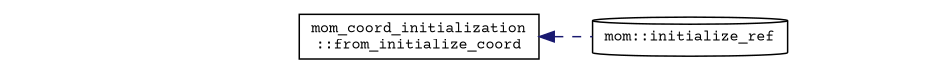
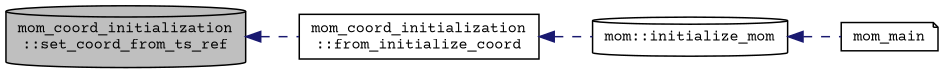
node "mom_coord_initialization ::set_coord_from_ts_ref": added
node "mom::initialize_ref": label "mom::initialize_ref" -> "mom::initialize_mom"
node "mom_main": added
